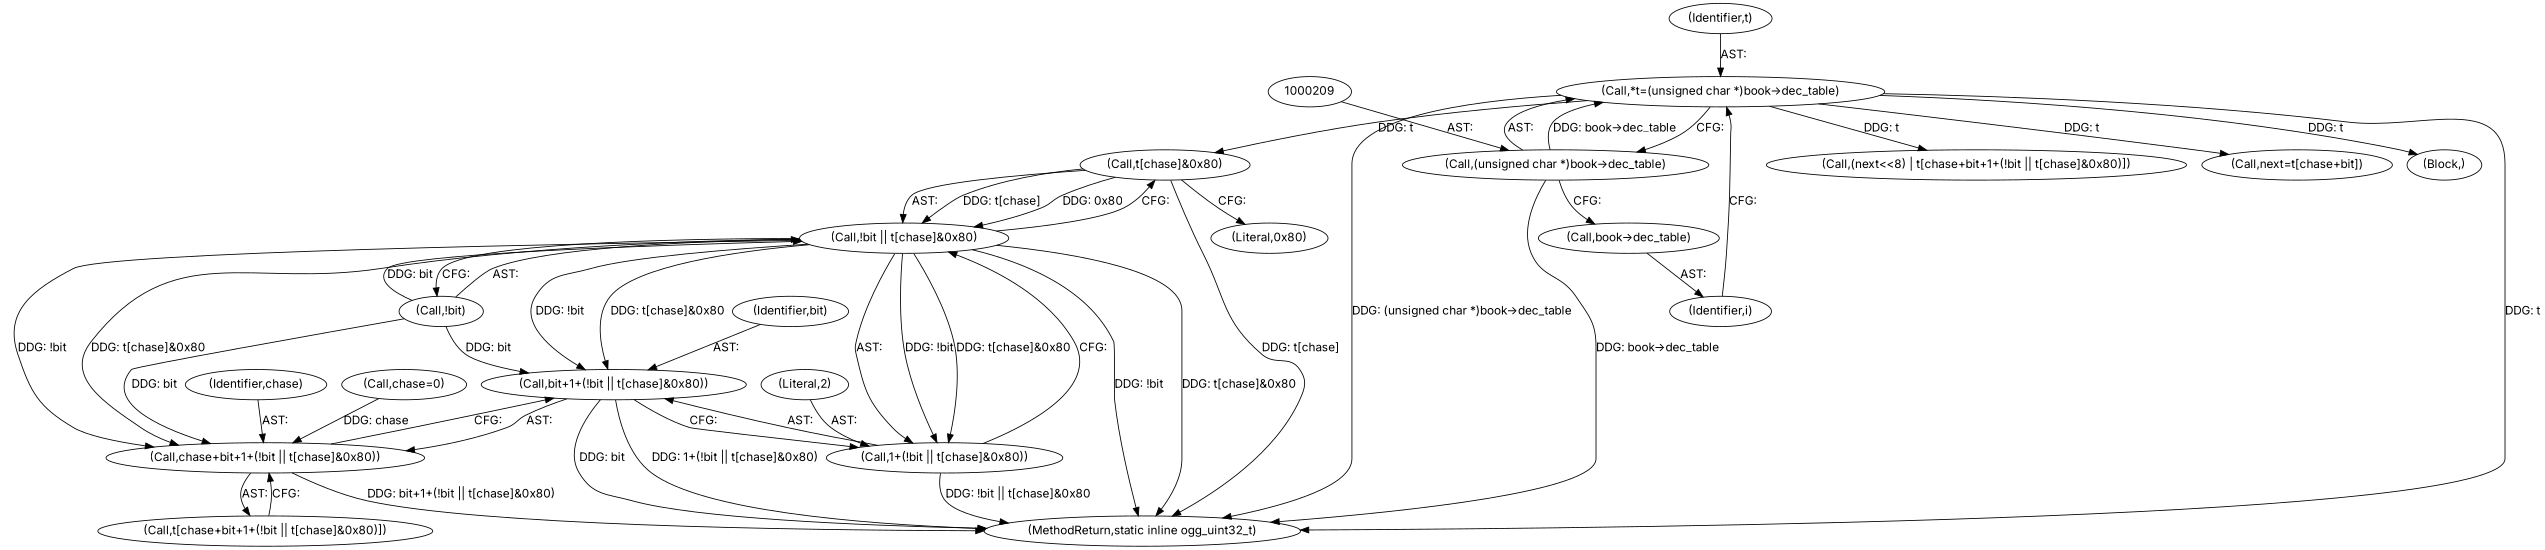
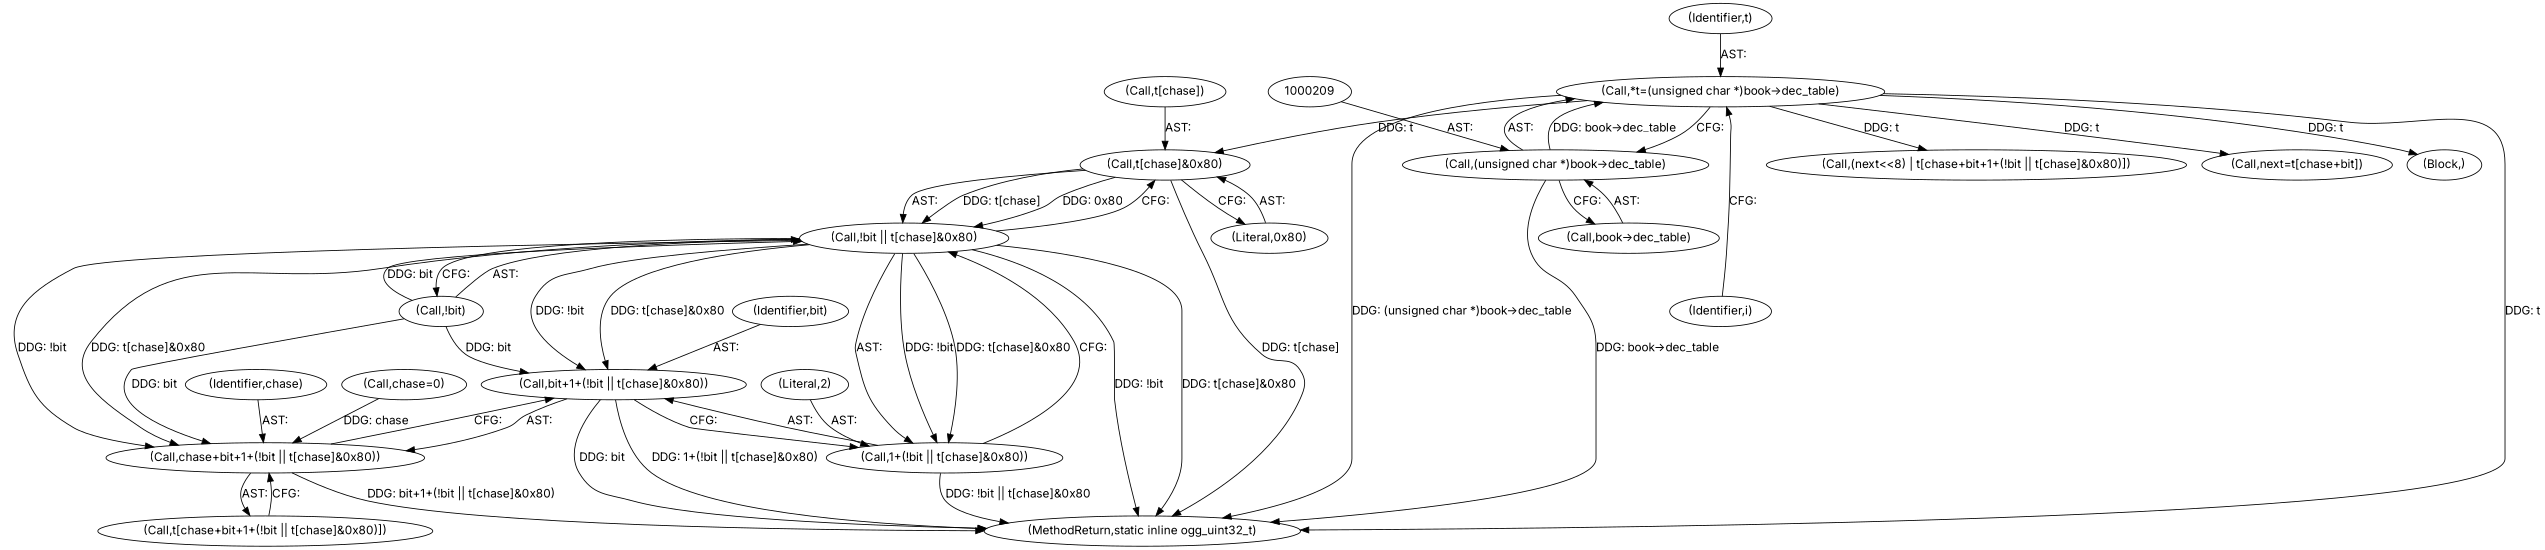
node "(Call,t[chase])": added
edge "(Literal,0x80)" -> "(Call,t[chase]&0x80)": added, label "AST:"
edge "(Call,book->dec_table)" -> "(Identifier,i)": now "(Call,book->dec_table)" -> "(Call,(unsigned char *)book->dec_table)"
